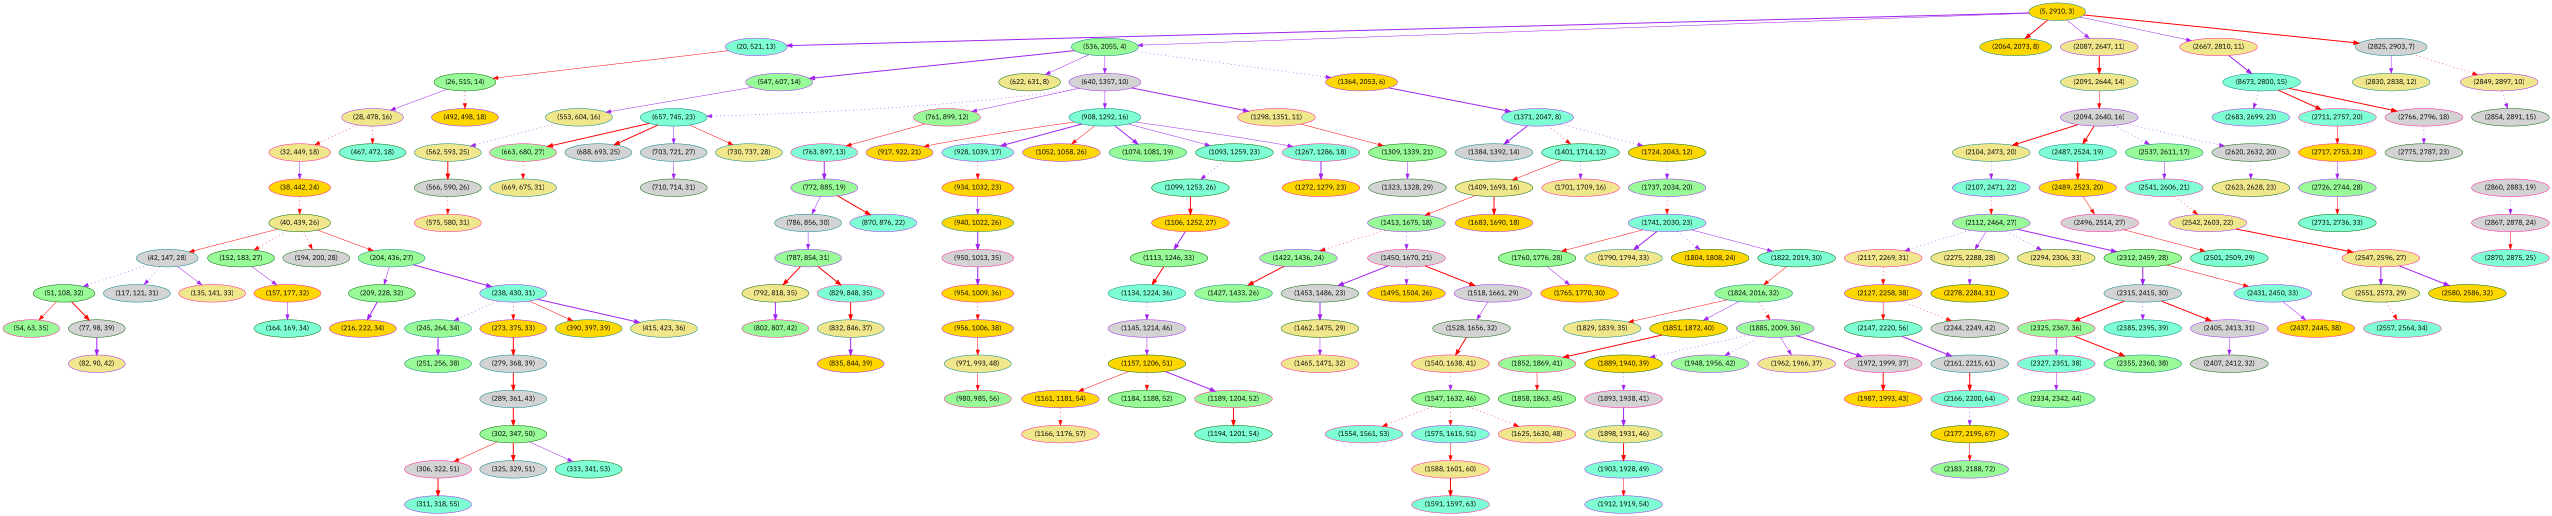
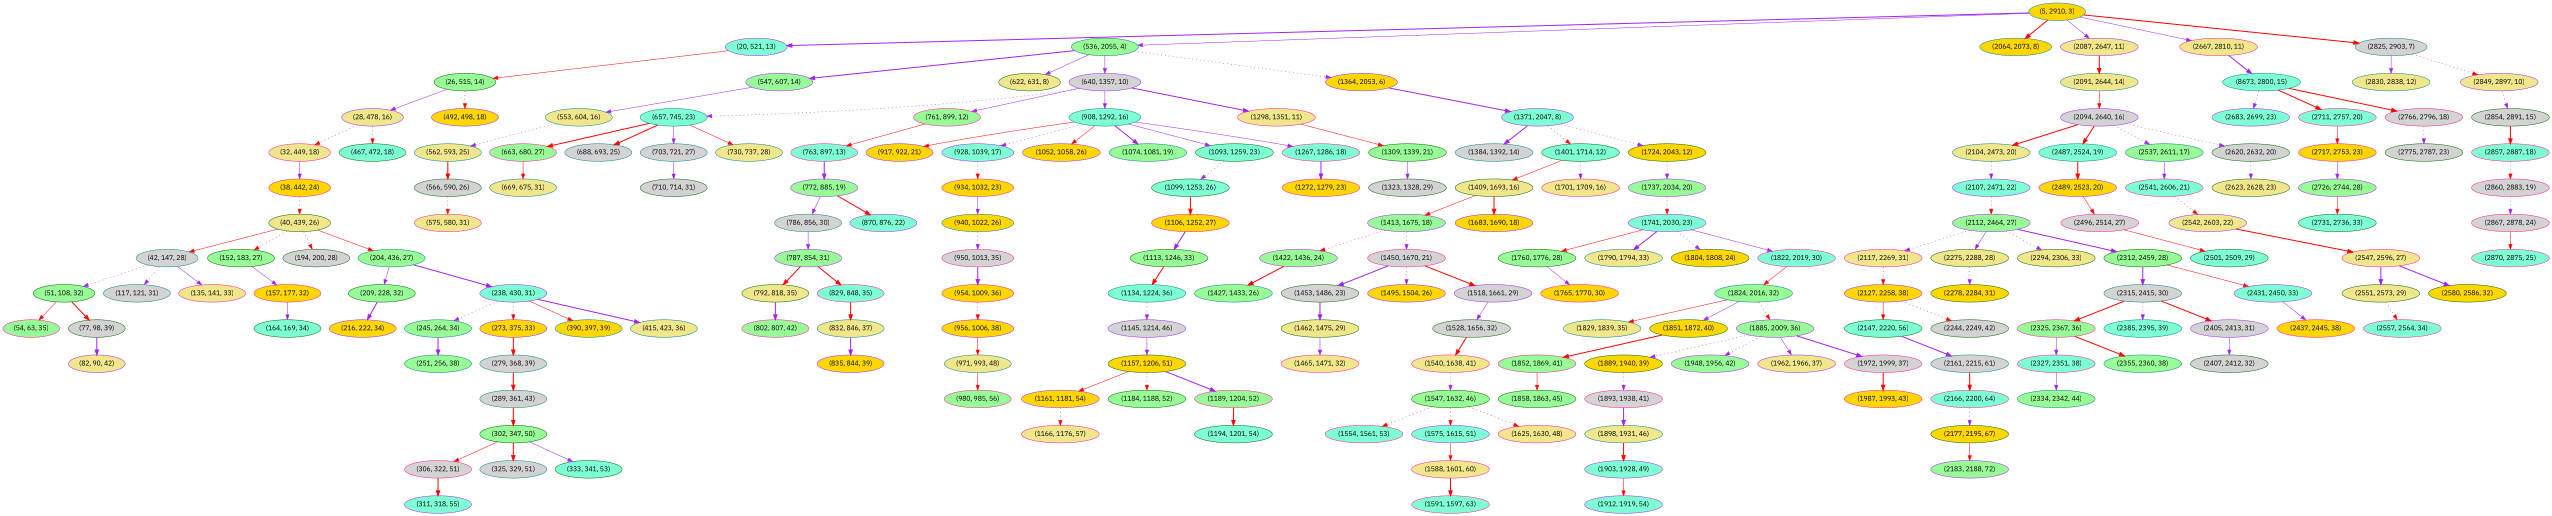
edge "(908, 1292, 16)" -> "(928, 1039, 17)": style bold -> dotted
node "(2857, 2887, 18)": added
edge "(663, 680, 27)" -> "(669, 675, 31)": style dotted -> solid
edge "(940, 1022, 26)" -> "(950, 1013, 35)": style bold -> dotted
node "(1822, 2019, 30)": color darkgreen -> deeppink
